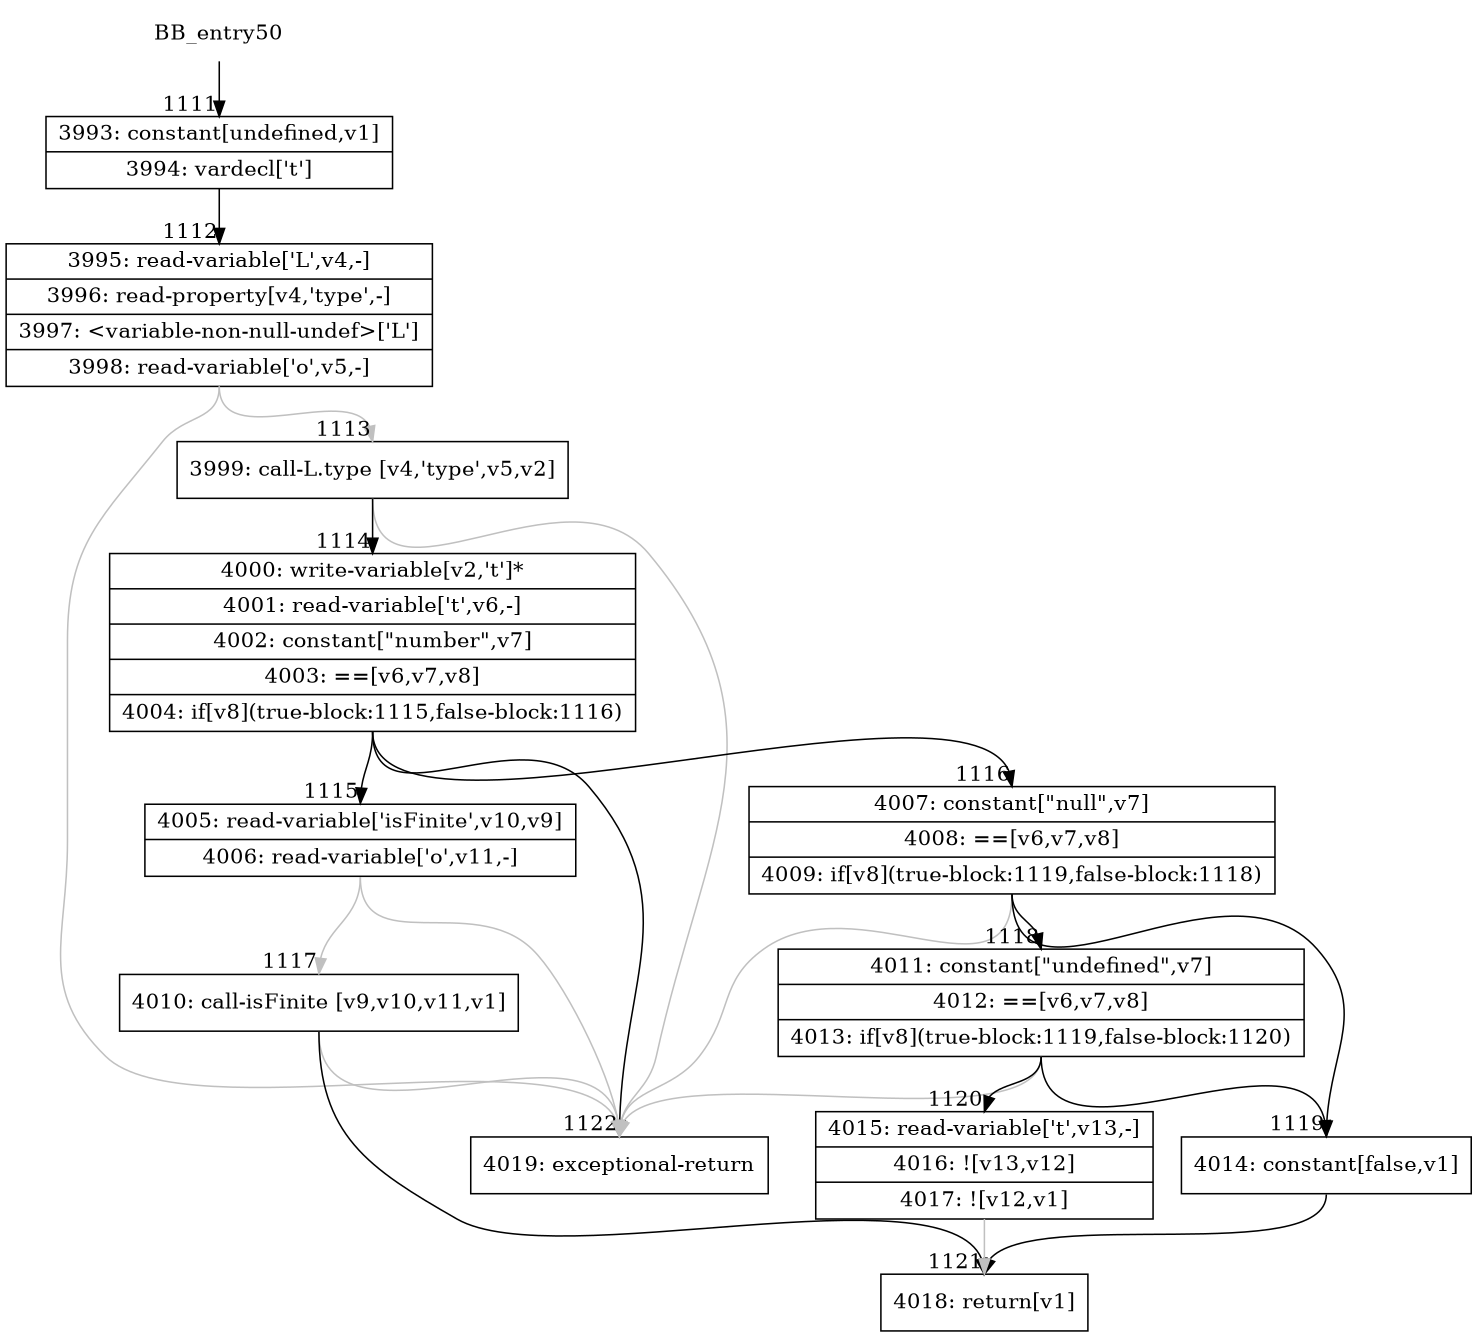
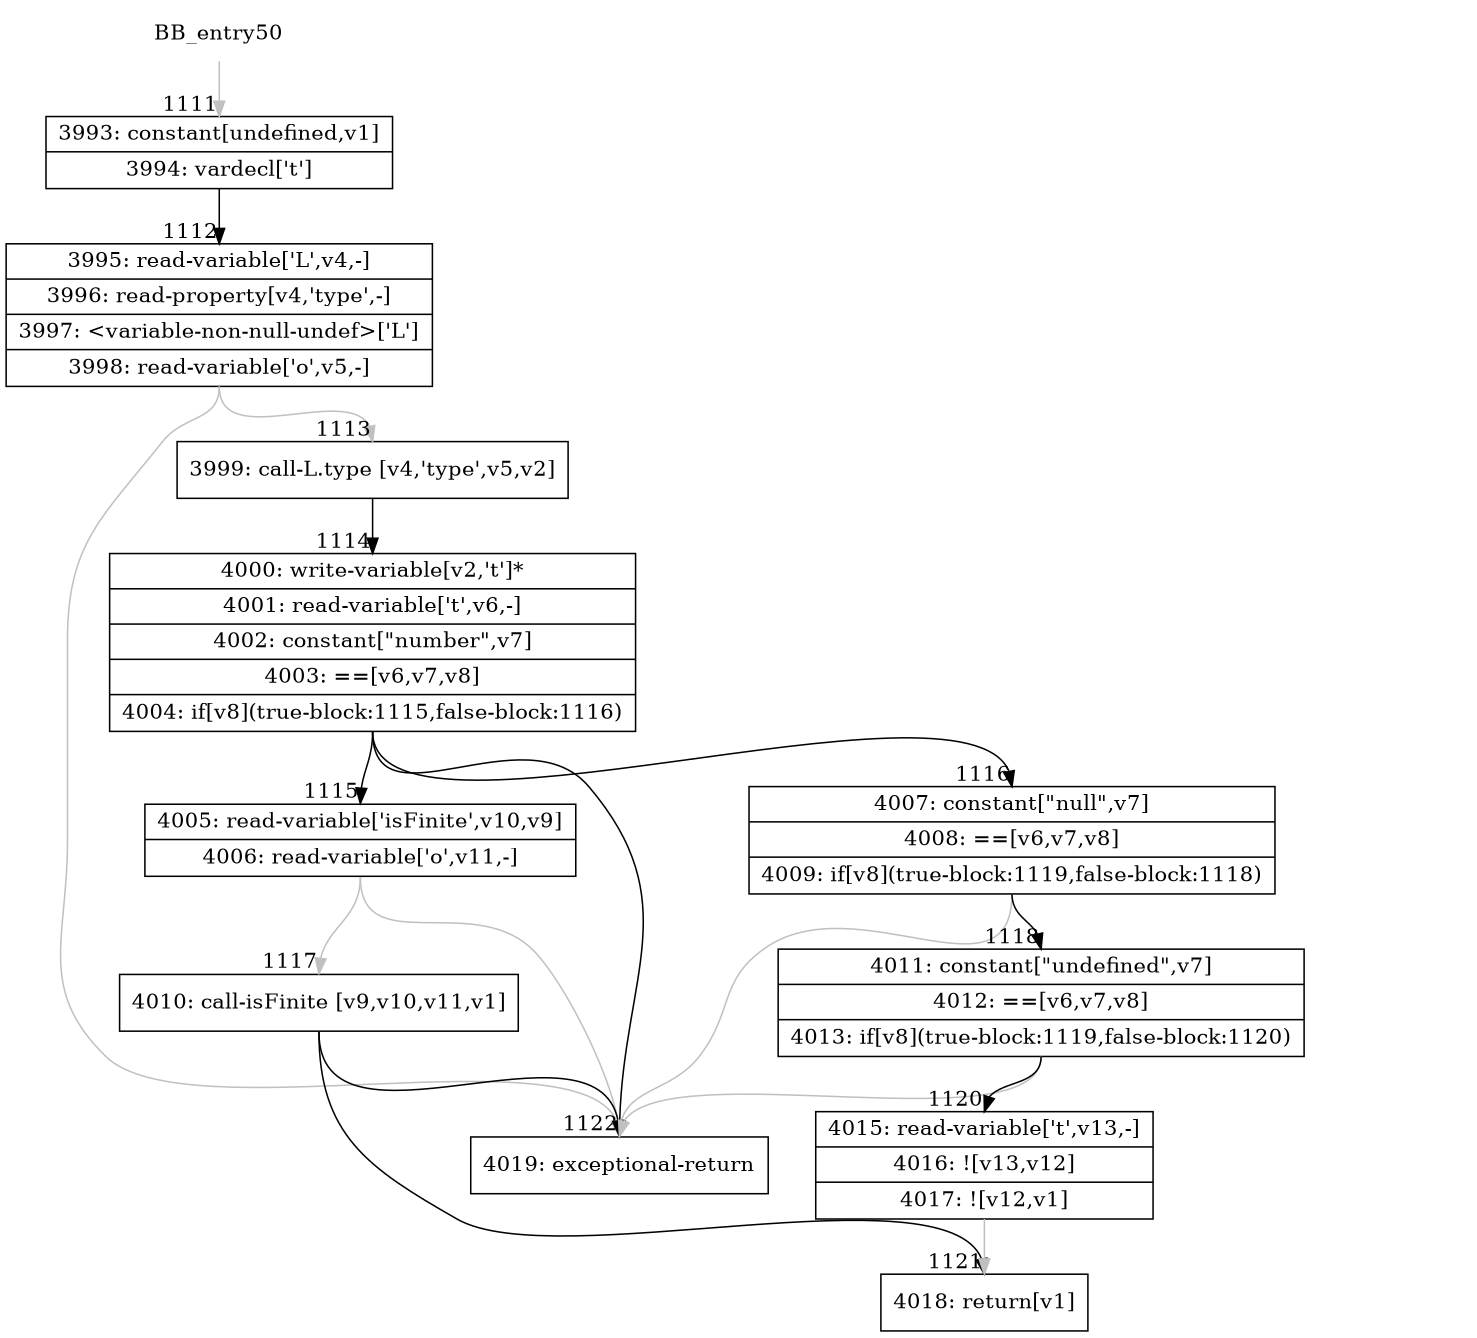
edge "BB_entry50" -> "3993: constant[undefined,v1]": color black -> gray
edge "3999: call-L.type [v4,'type',v5,v2]" -> "4019: exceptional-return": removed
edge "4010: call-isFinite [v9,v10,v11,v1]" -> "4019: exceptional-return": color gray -> black
node "4014: constant[false,v1]": removed
